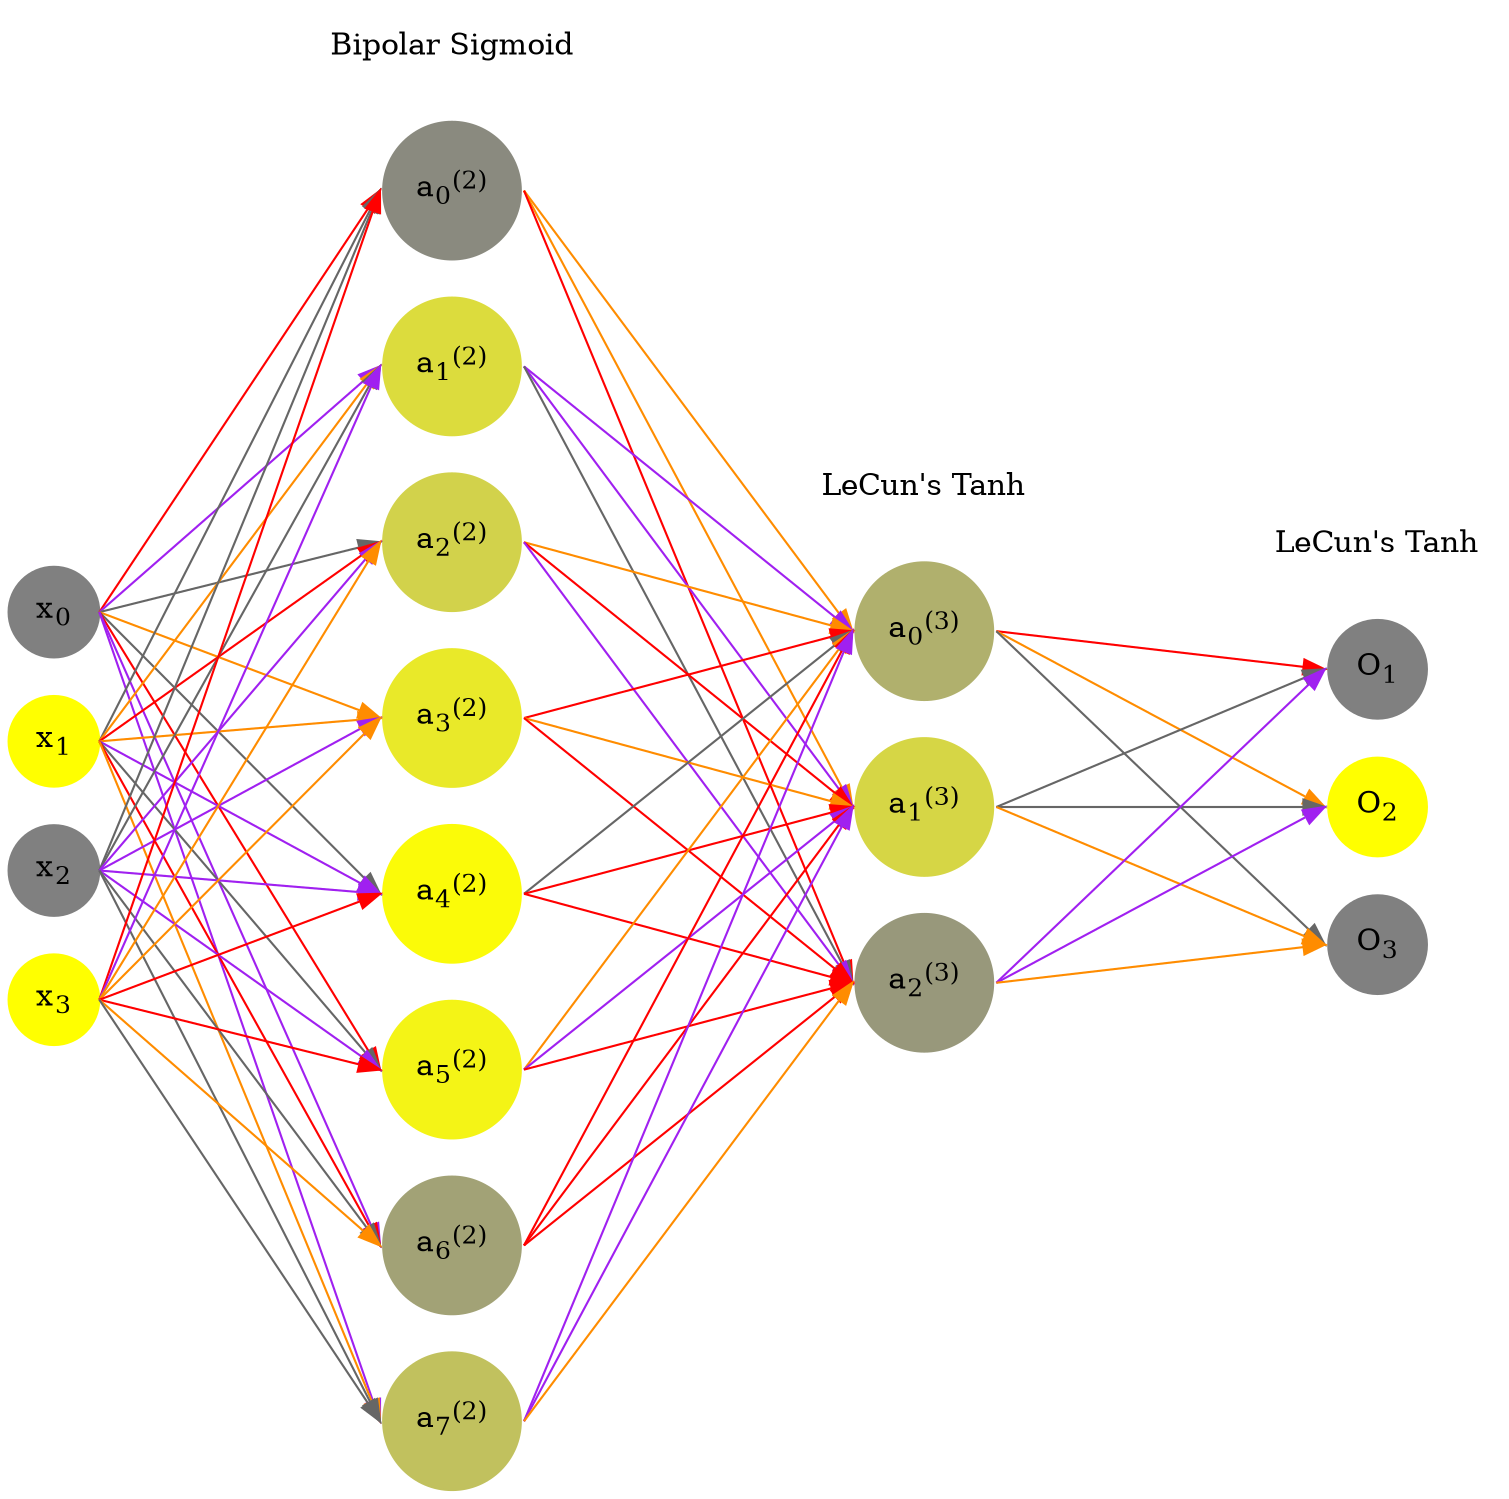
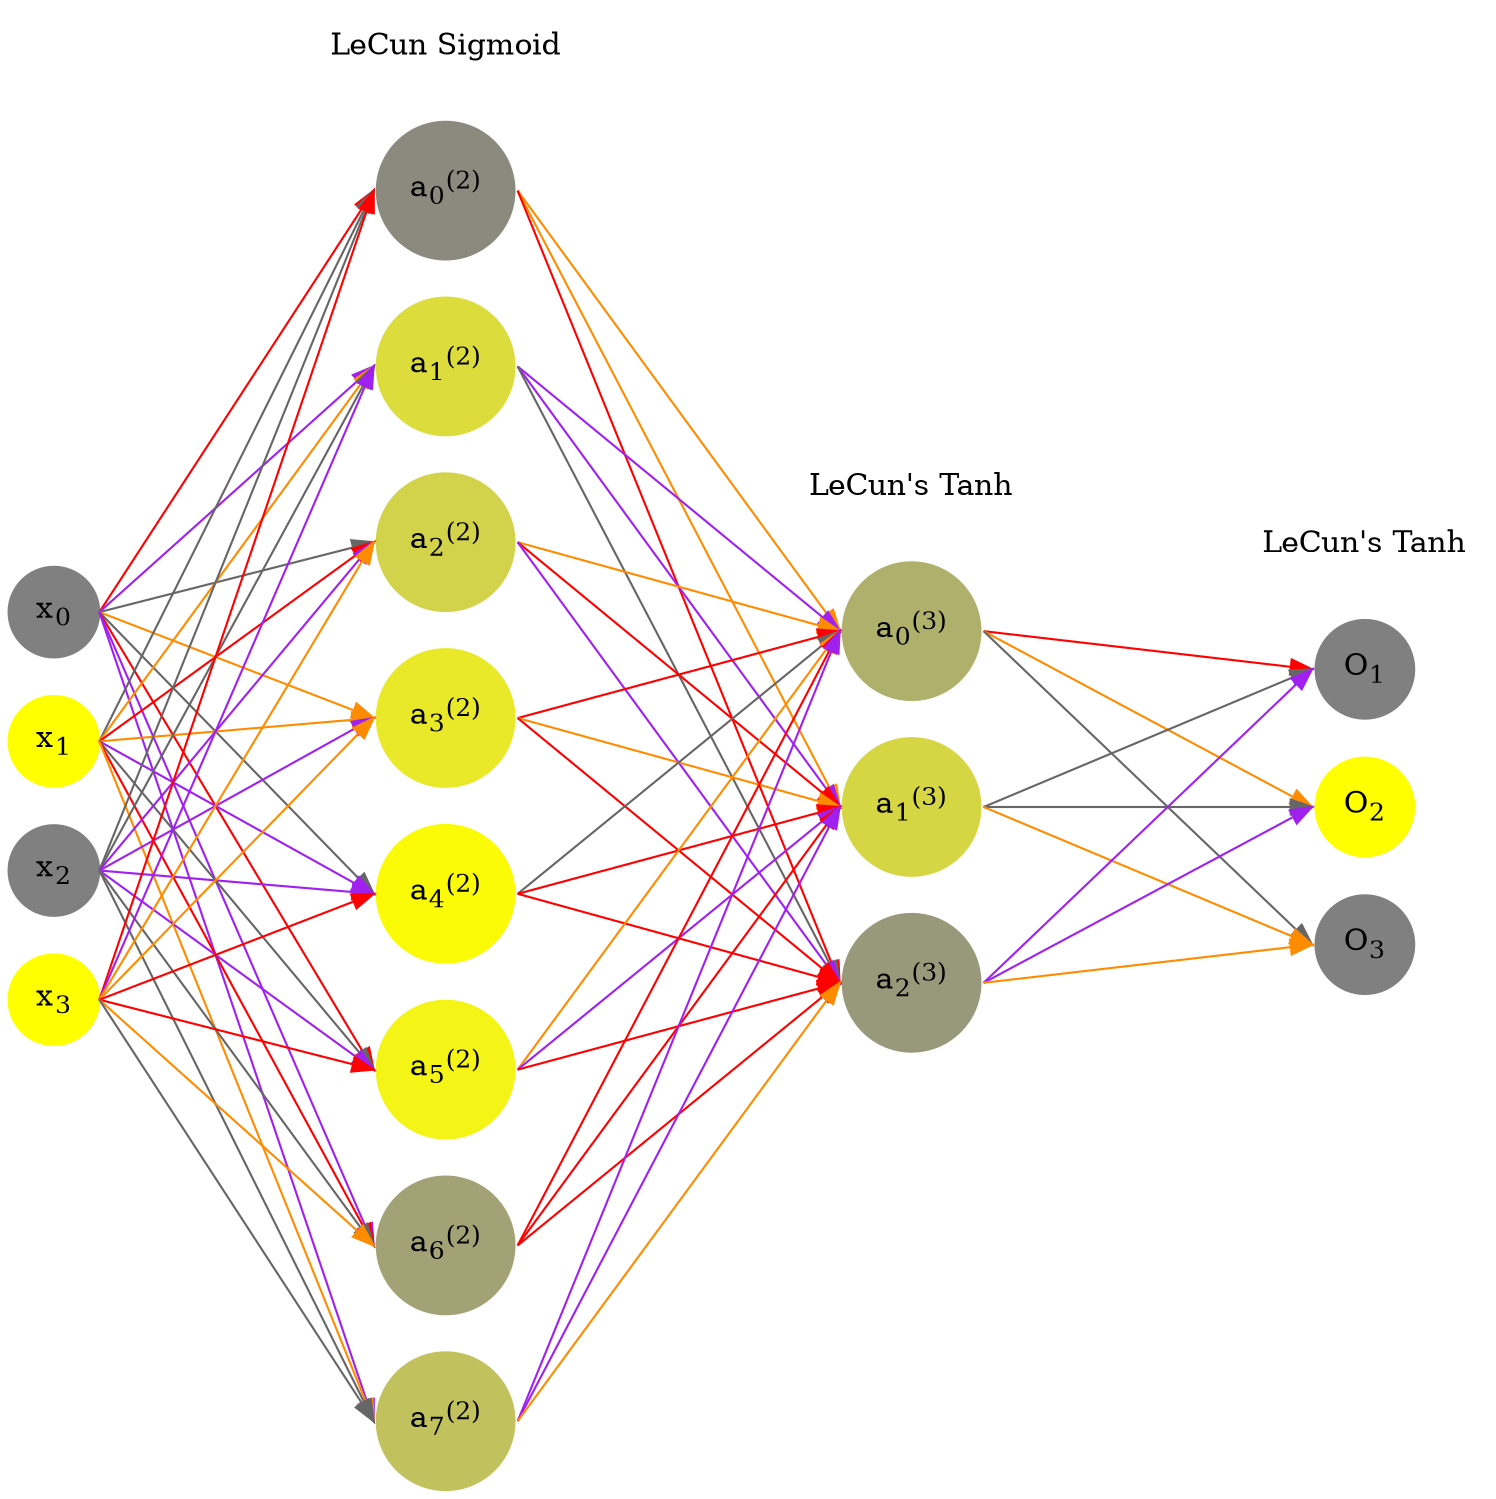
node "Bipolar Sigmoid": label "Bipolar Sigmoid" -> "LeCun Sigmoid"
